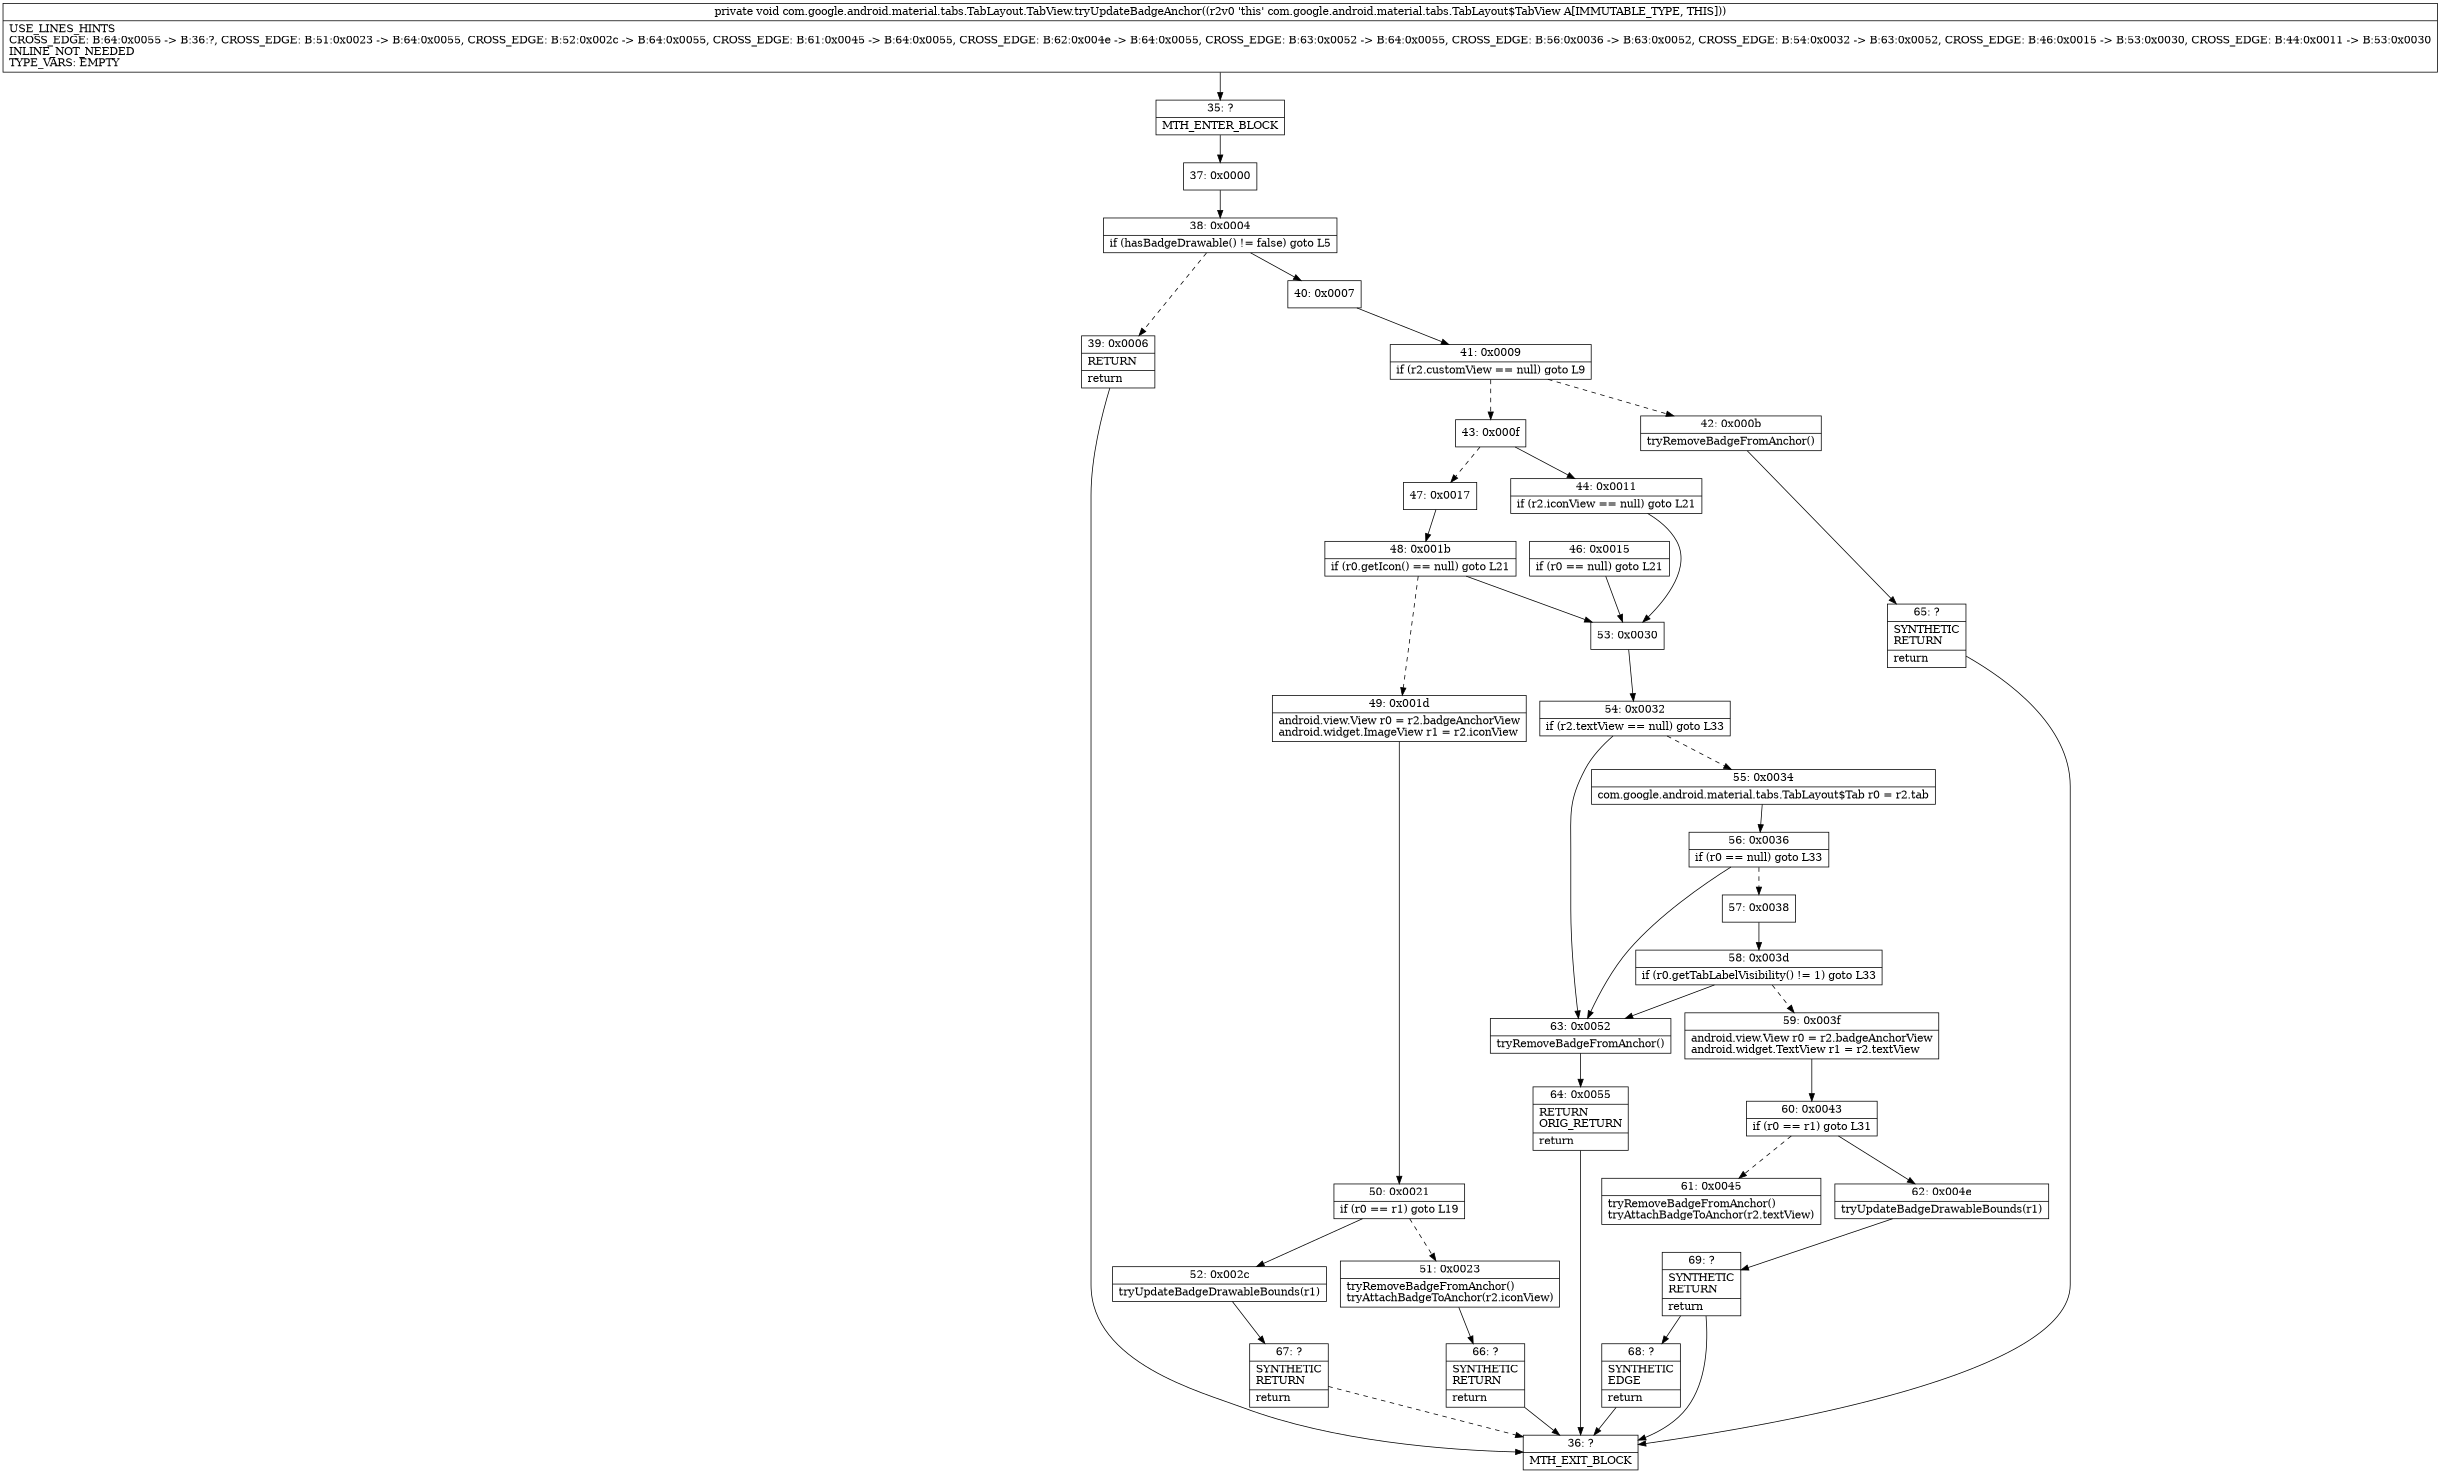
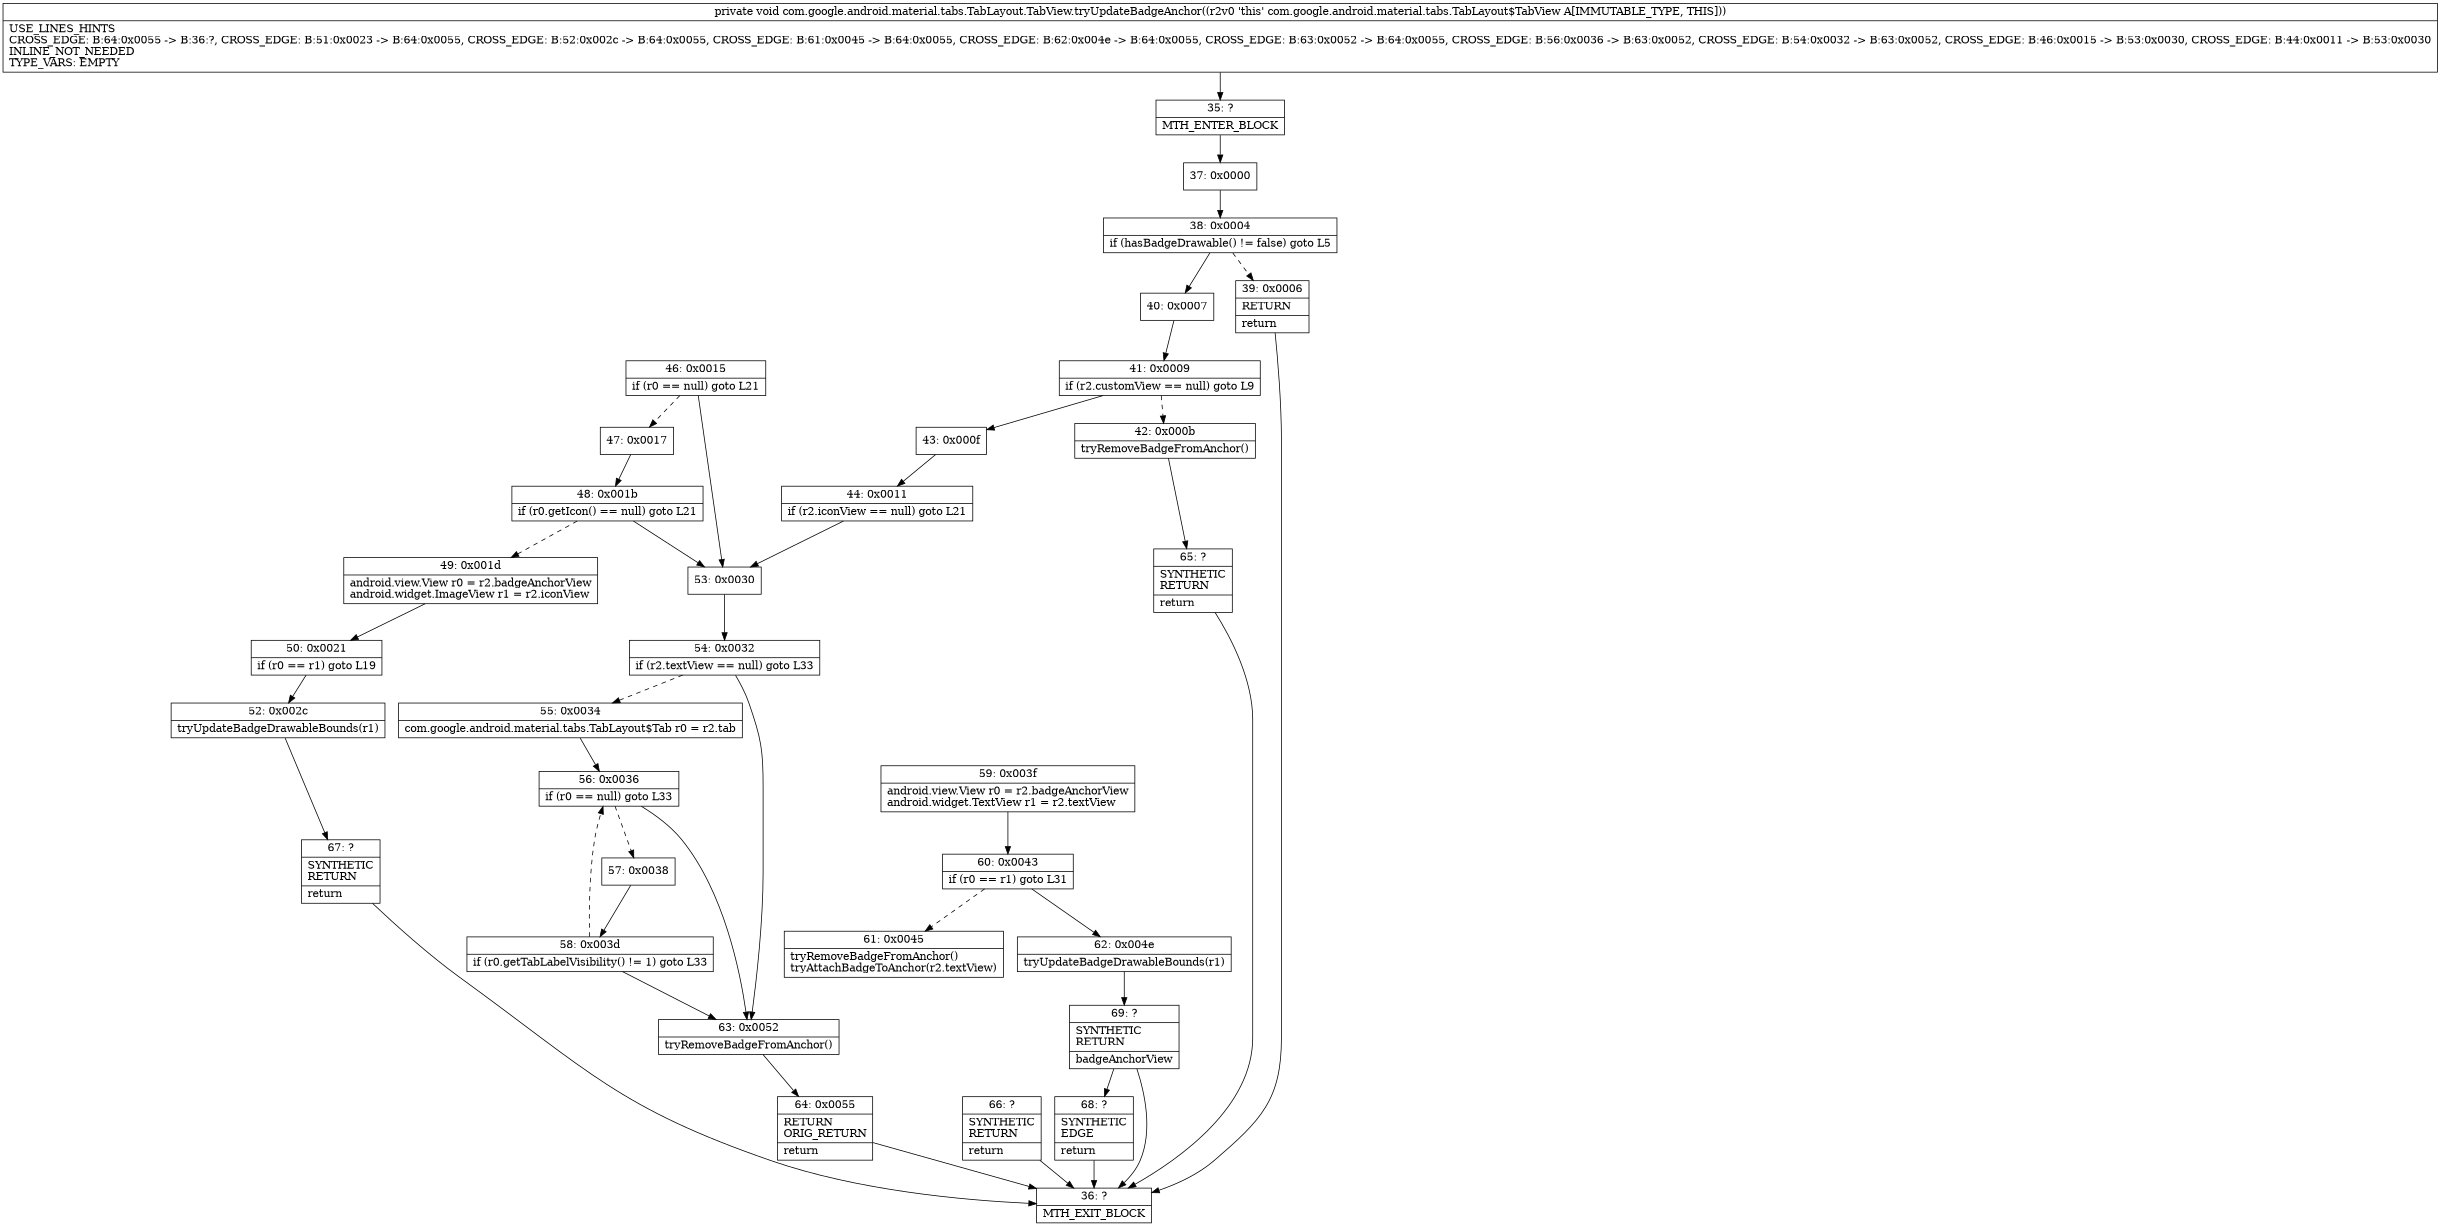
edge "41: 0x0009" -> "43: 0x000f": style dashed -> solid
edge "43: 0x000f" -> "47: 0x0017": now "46: 0x0015" -> "47: 0x0017"
edge "58: 0x003d" -> "59: 0x003f": now "58: 0x003d" -> "56: 0x0036"
node "51: 0x0023": removed
node "69: ?": text "return" -> "badgeAnchorView"
edge "67: ?" -> "36: ?": style dashed -> solid
